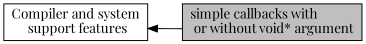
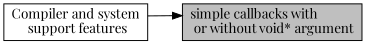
edge "simple callbacks with or without void* argument" -> "Compiler and system support features": reversed
